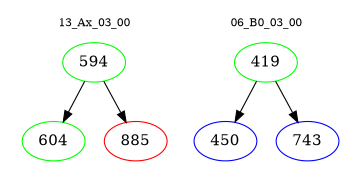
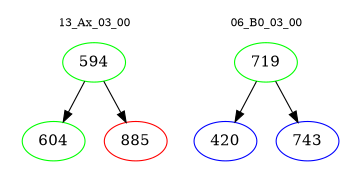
node "419": label "419" -> "719"
node "450": label "450" -> "420"
